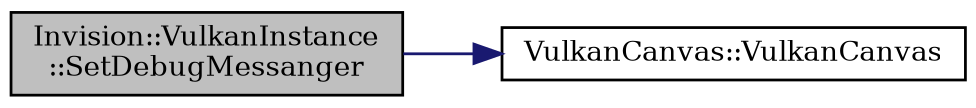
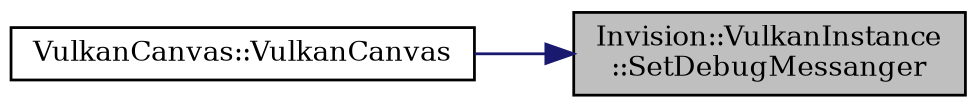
edge "Invision::VulkanInstance ::SetDebugMessanger" -> "VulkanCanvas::VulkanCanvas": reversed
